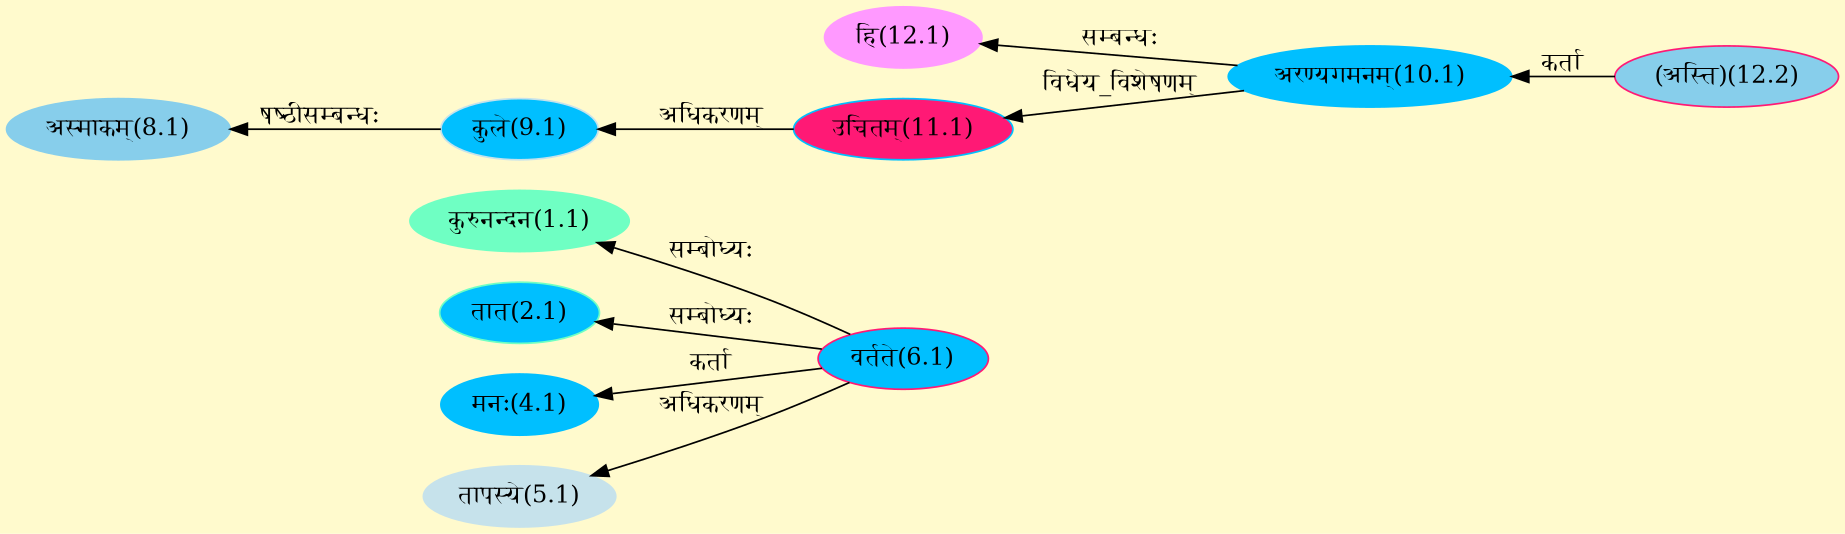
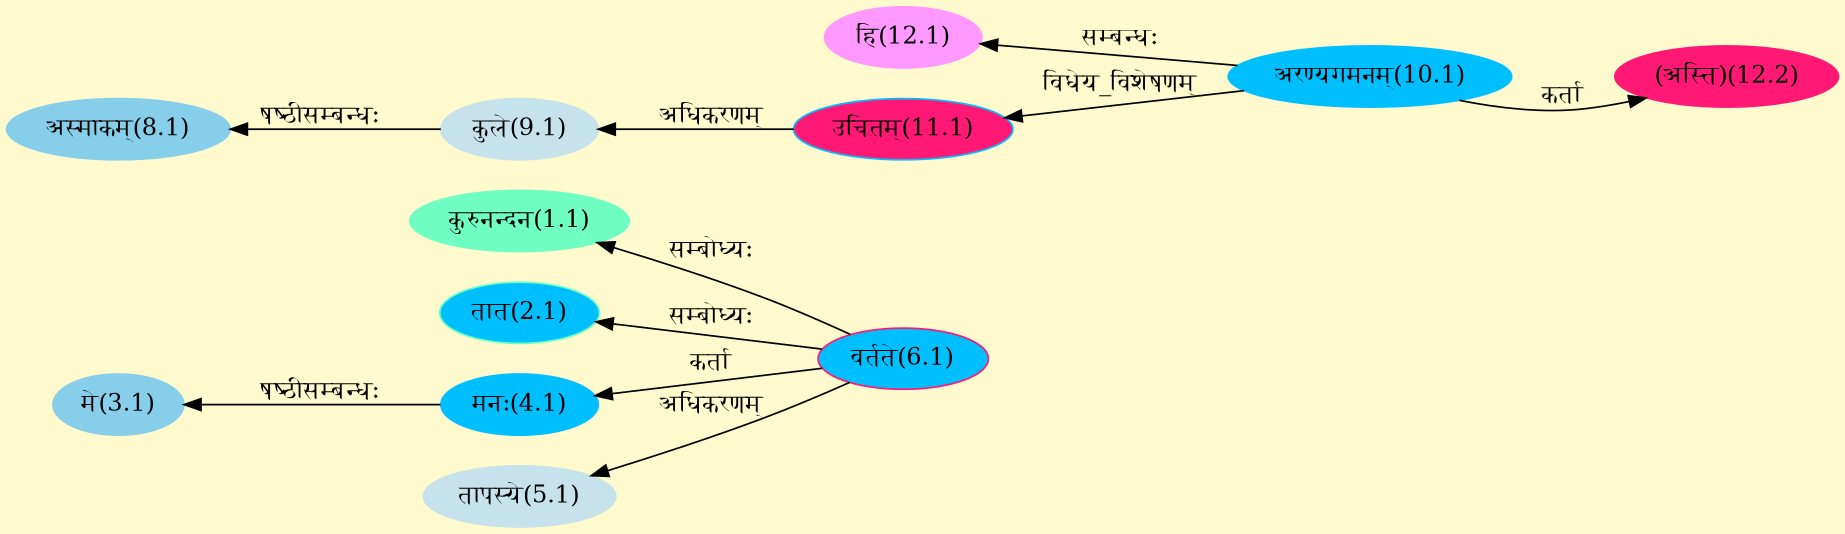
edge "(अस्ति)(12.2)" -> "अरण्यगमनम्(10.1)": reversed
node "(अस्ति)(12.2)": fillcolor #87ceeb -> #ff1975
node "कुले(9.1)": fillcolor #00bfff -> #c6e2eb
node "मे(3.1)": added
